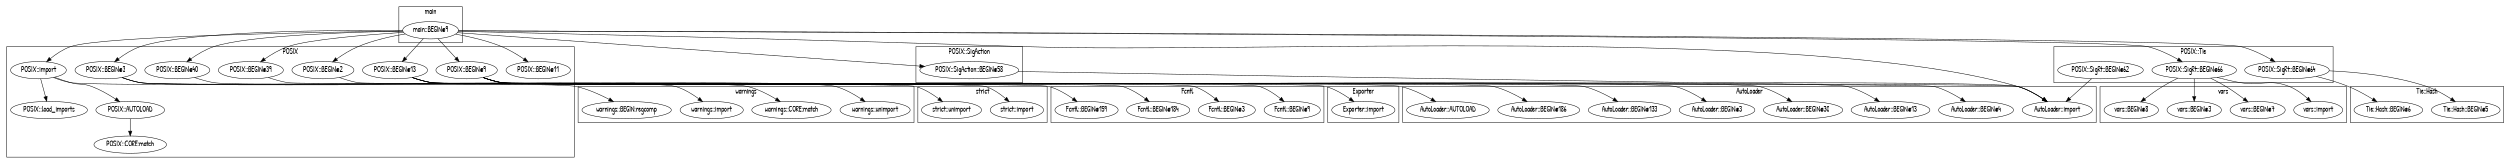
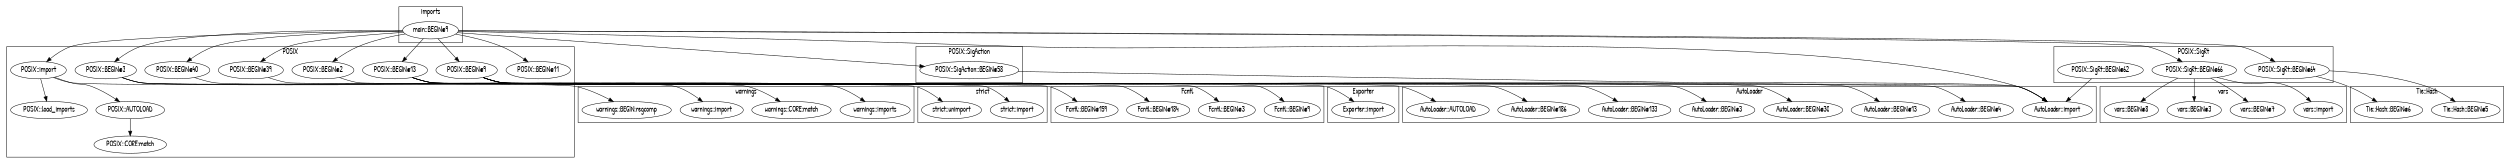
cluster "main": label "main" -> "imports"
cluster "POSIX::Tie": label "POSIX::Tie" -> "POSIX::SigRt"
node "warnings::unimport": label "warnings::unimport" -> "warnings::imports"
